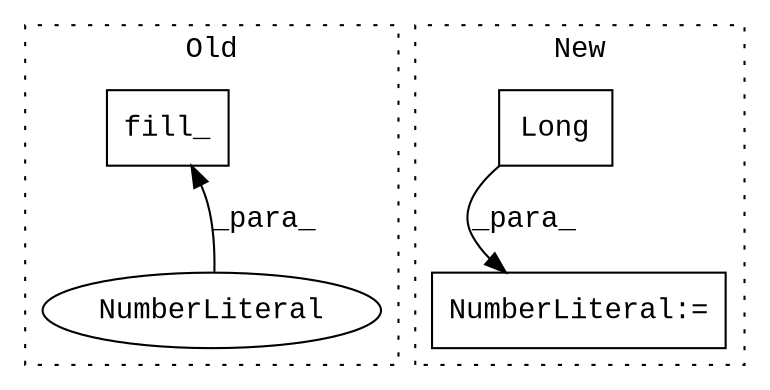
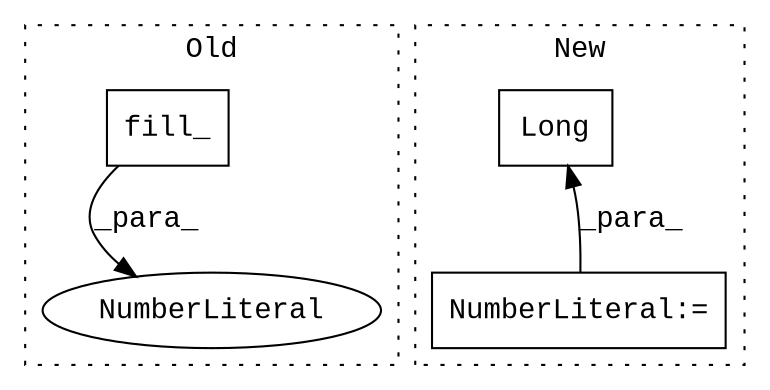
edge "Long" -> "NumberLiteral:=": reversed
edge "NumberLiteral" -> "fill_": reversed
